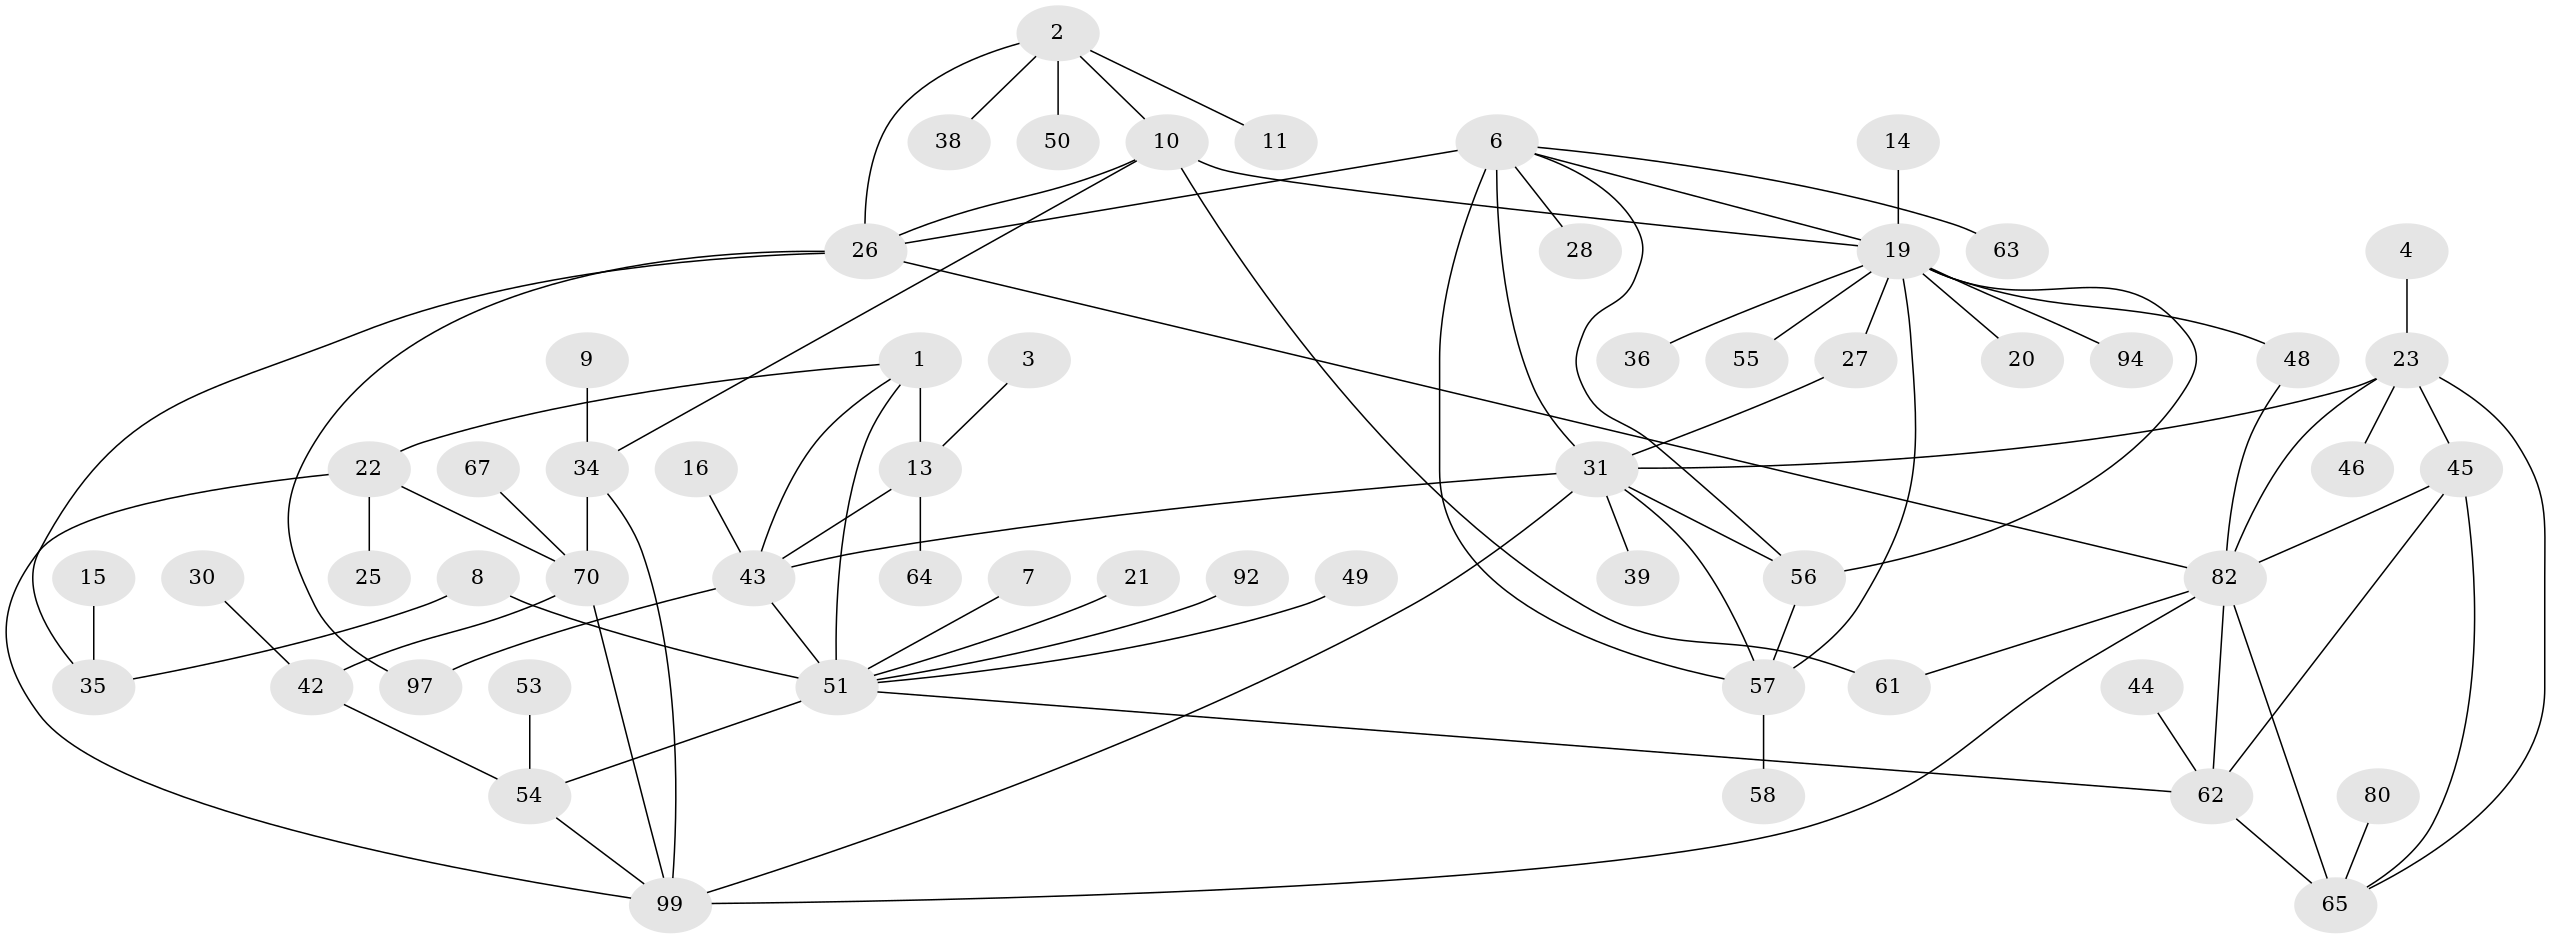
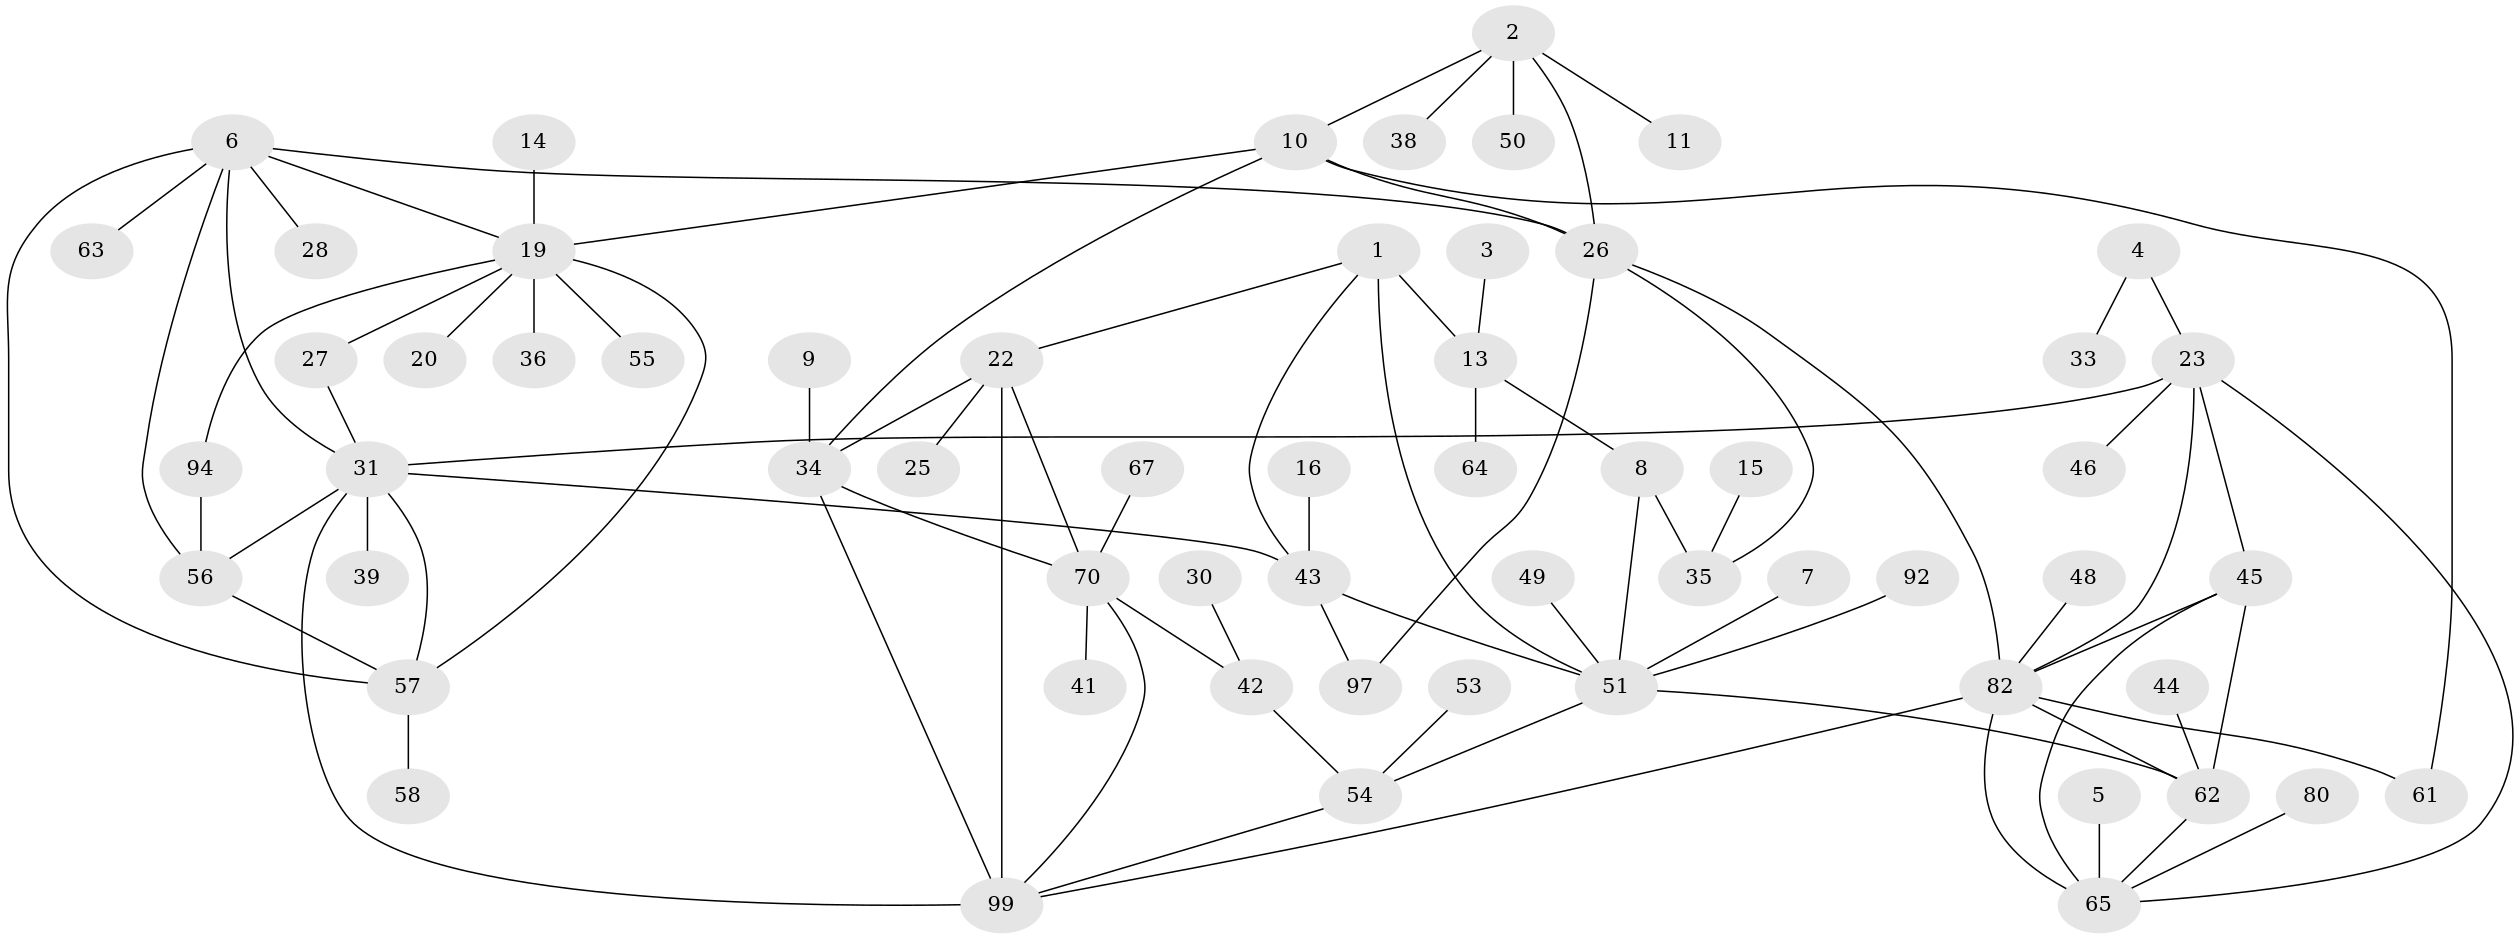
edge "19" -- "48": removed
node "33": added
edge "19" -- "56": now "94" -- "56"
edge "22" -- "34": added
edge "13" -- "43": now "13" -- "8"
node "21": removed
node "41": added
node "5": added
